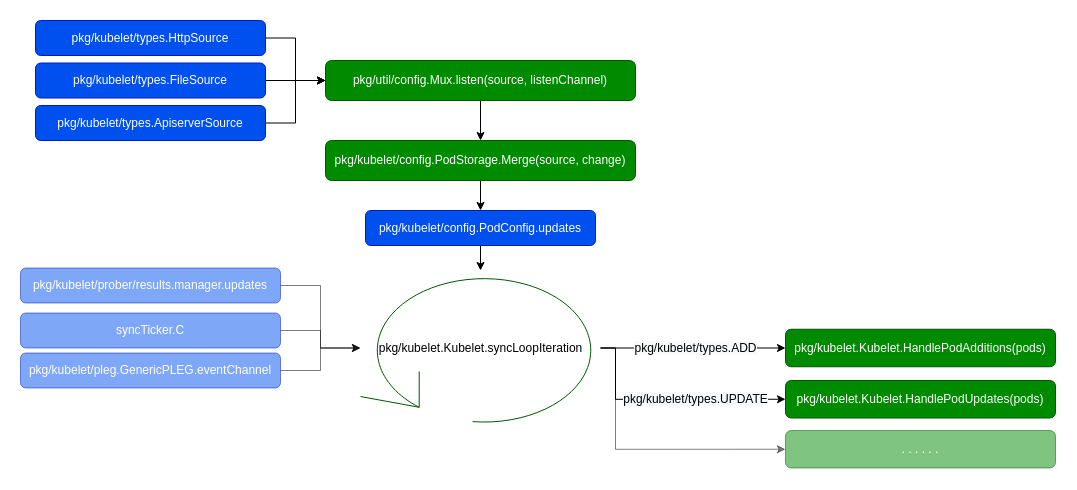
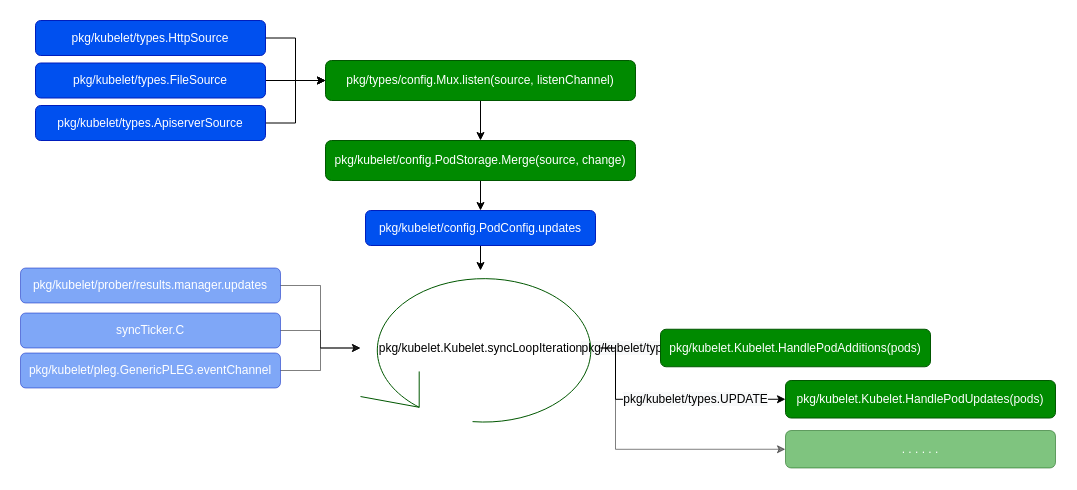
node "pkg/util/config.Mux.listen(source, listenChannel)": label "pkg/util/config.Mux.listen(source, listenChannel)" -> "pkg/types/config.Mux.listen(source, listenChannel)"
node "pkg/kubelet.Kubelet.HandlePodAdditions(pods)": moved (921, 348) -> (796, 348)
